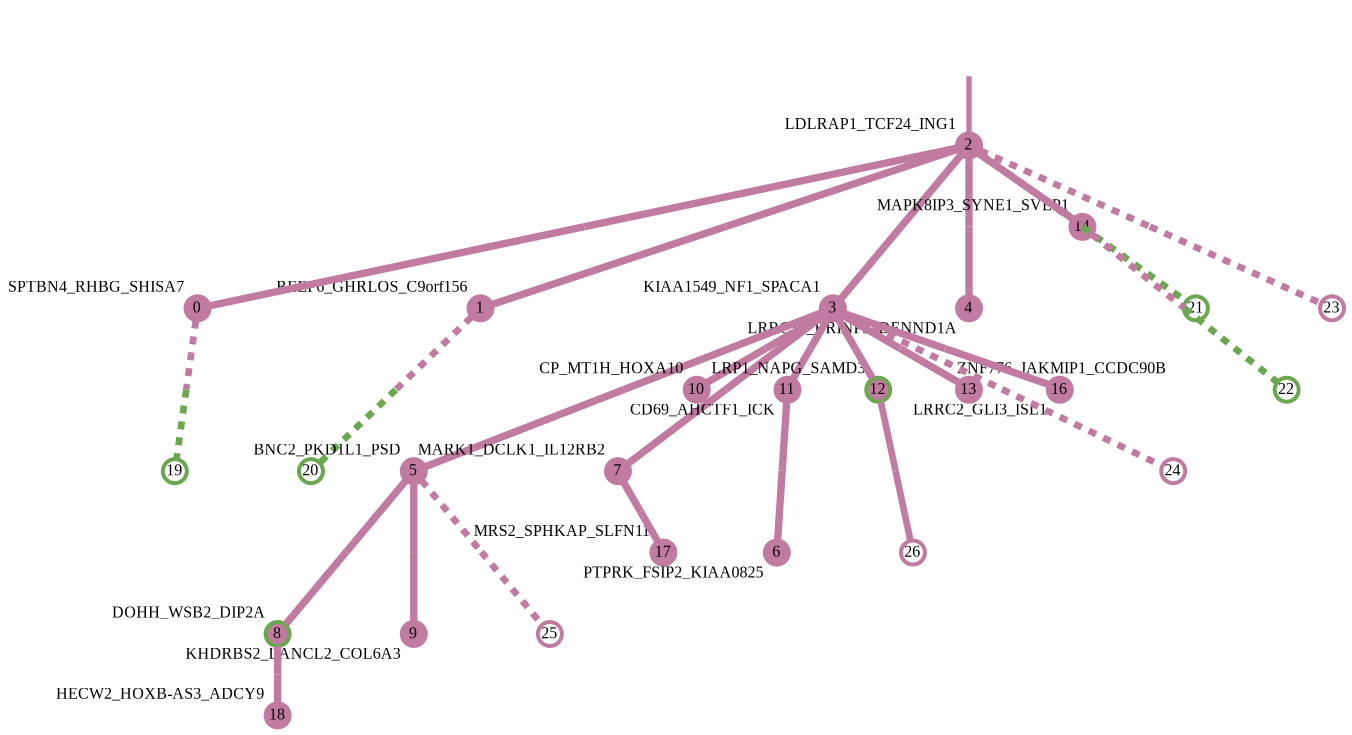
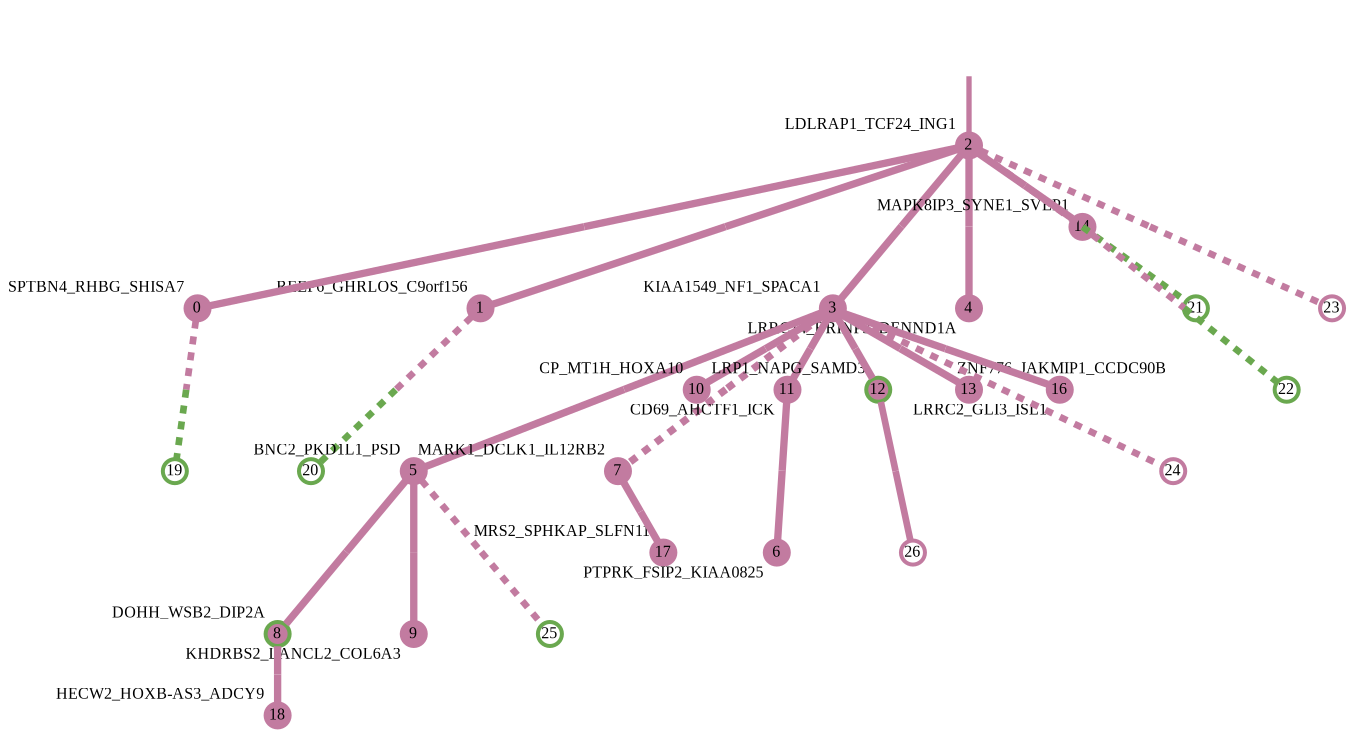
edge "3 KIAA1549_NF1_SPACA1" -> "7 MARK1_DCLK1_IL12RB2": style solid -> dashed
node "25": color #c27ba0ff -> #6aa84fff
